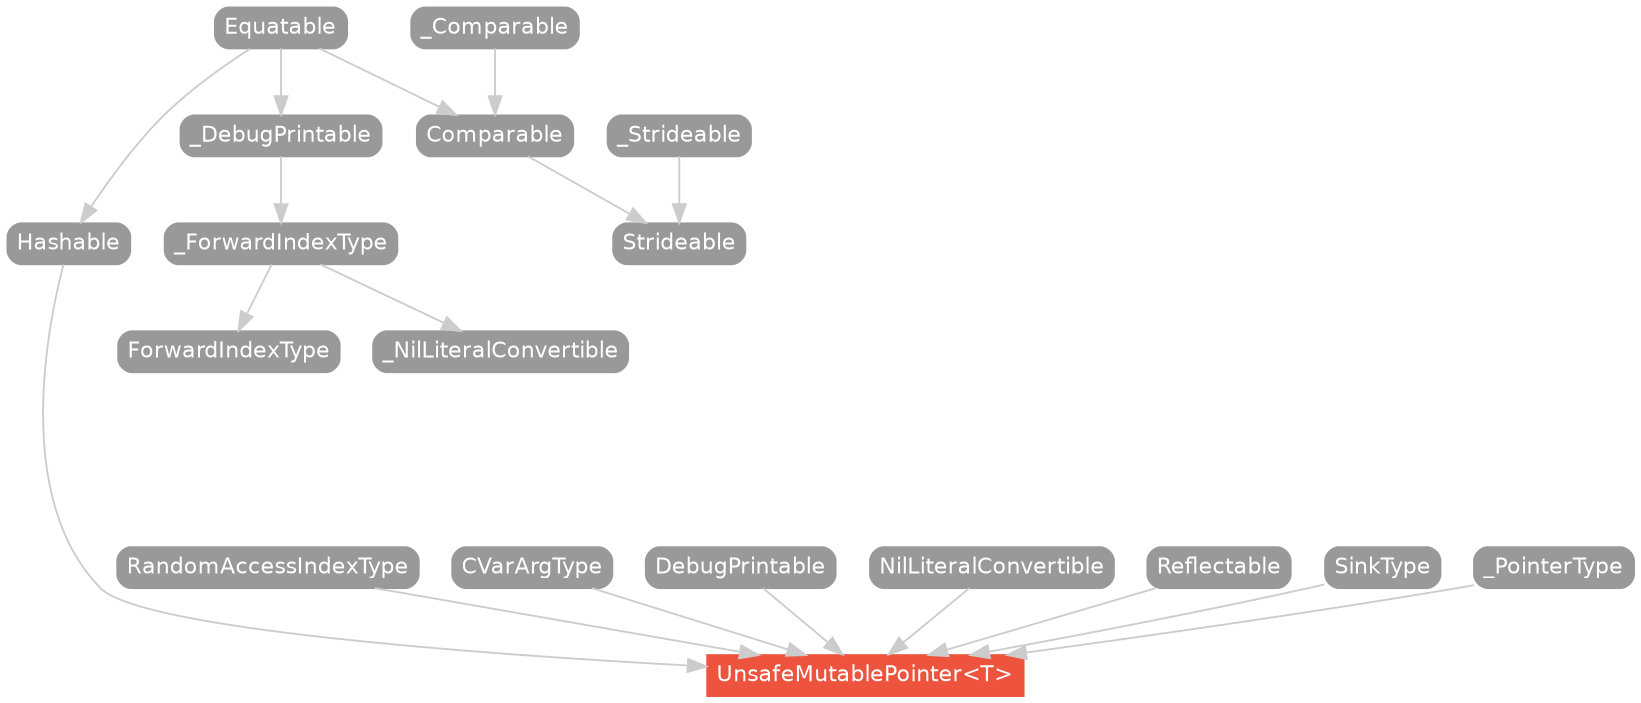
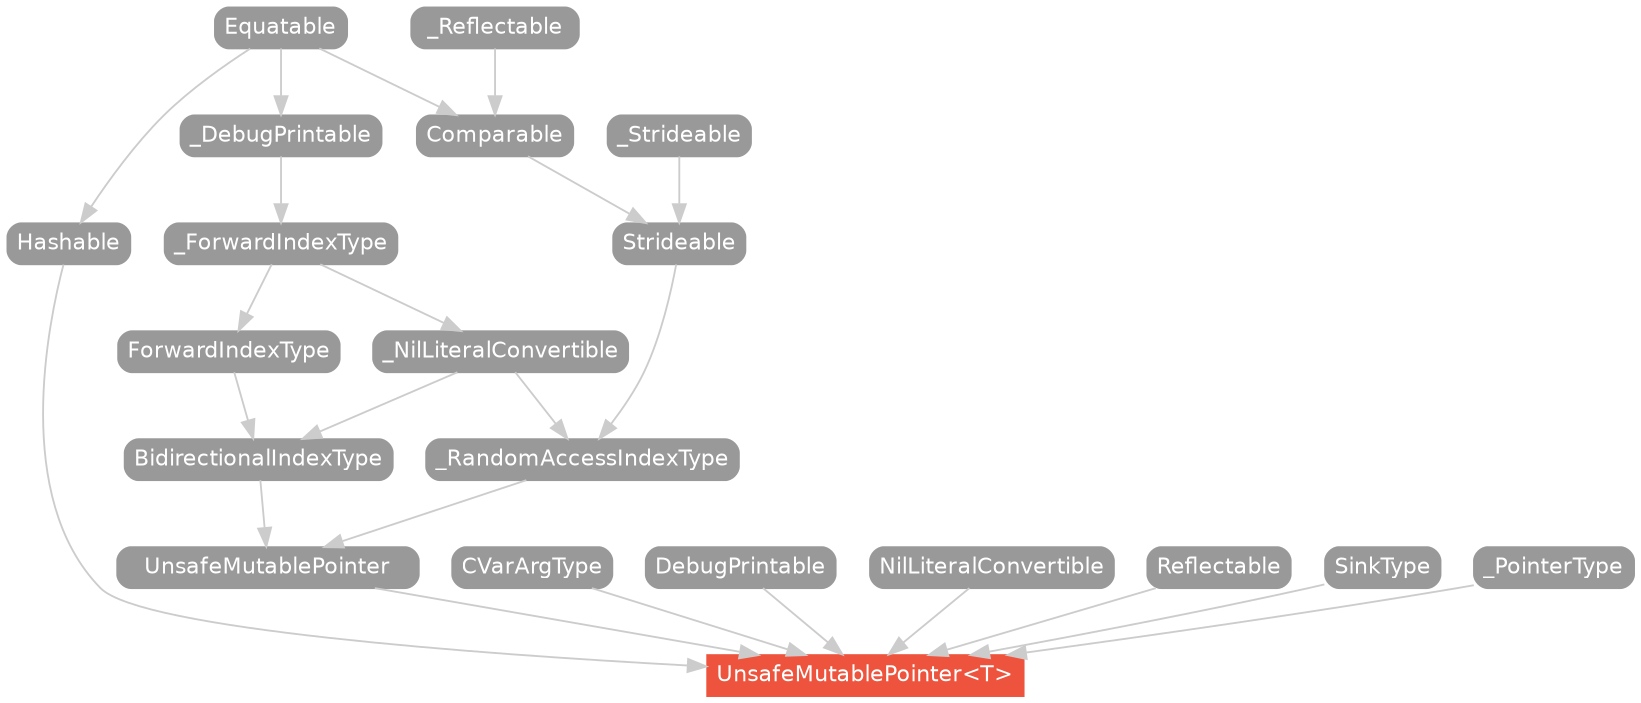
node "_Comparable": label "_Comparable" -> "_Reflectable"
node "BidirectionalIndexType": added
node "_RandomAccessIndexType": added
node "RandomAccessIndexType": label "RandomAccessIndexType" -> "UnsafeMutablePointer"
